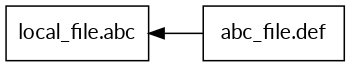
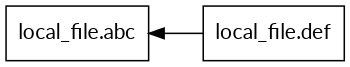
node "abc_file.def": label "abc_file.def" -> "local_file.def"
